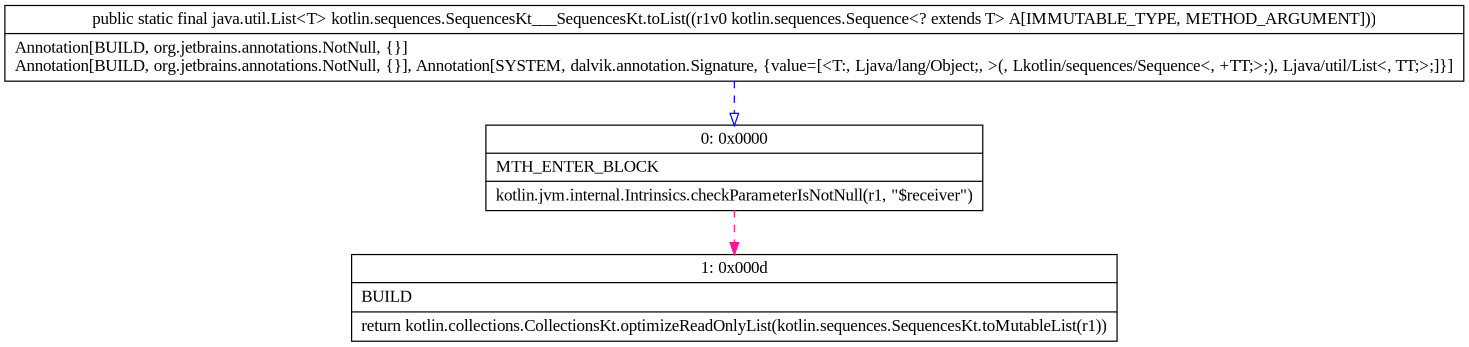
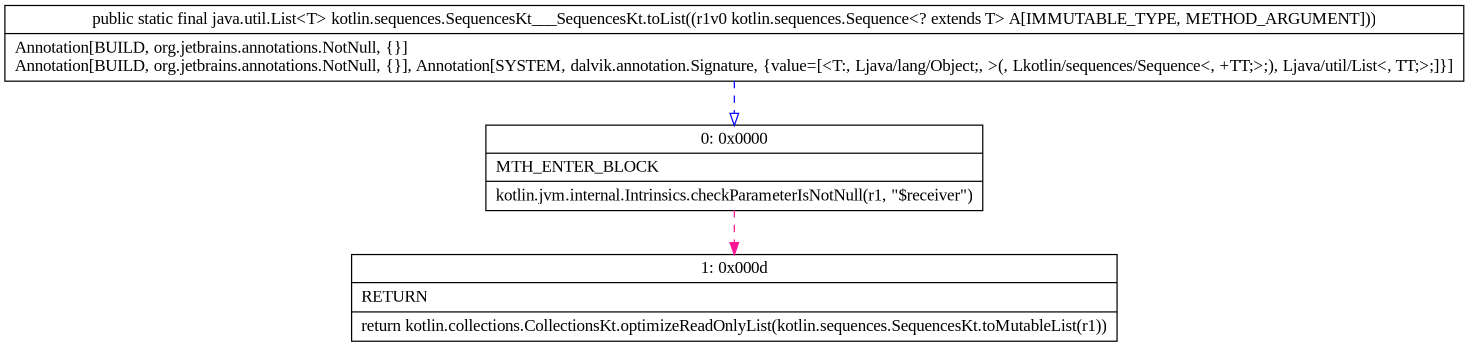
node "1: 0x000d": text "BUILD" -> "RETURN"
